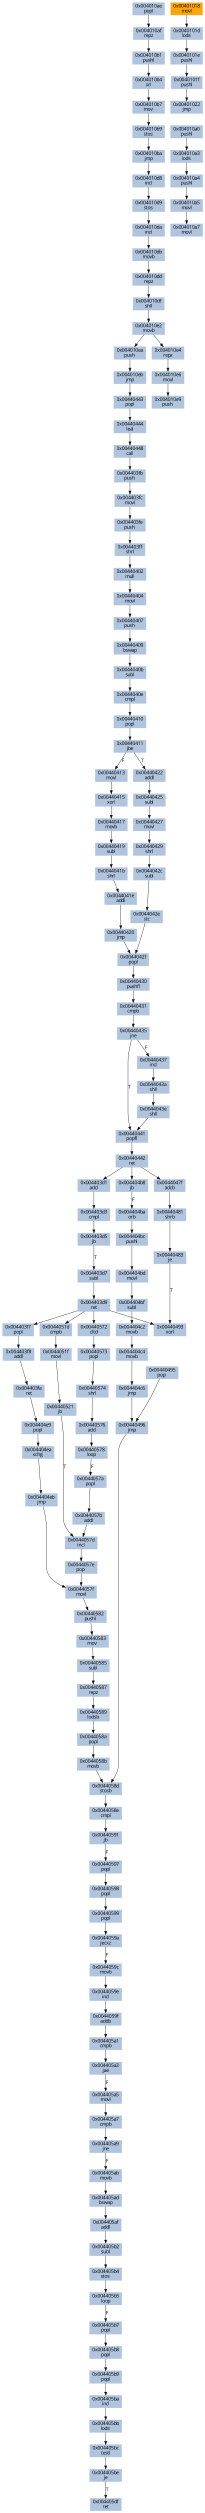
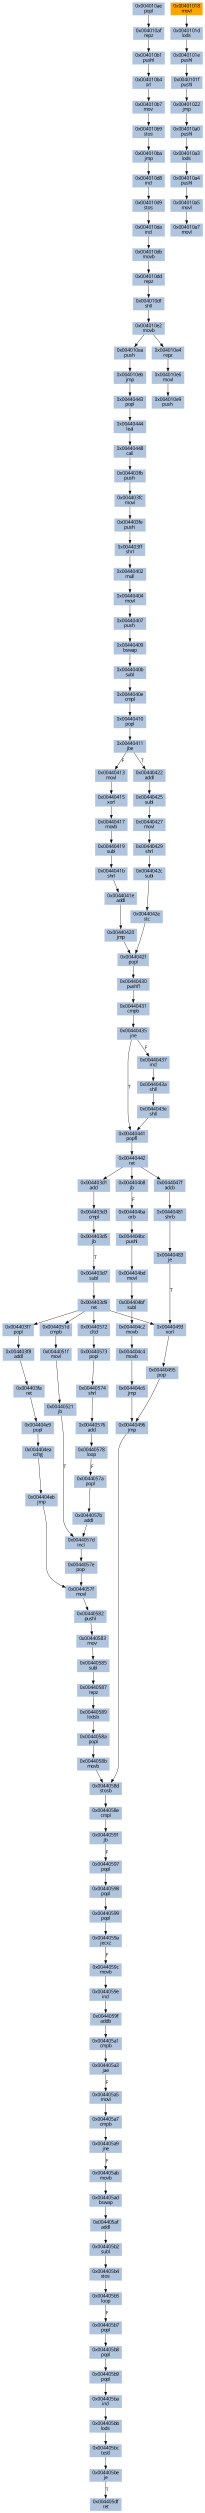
edge "0x00401022 jmp" -> "0x004010a0 pushl": added
edge "0x00440493 xorl" -> "0x00440495 popl": added
